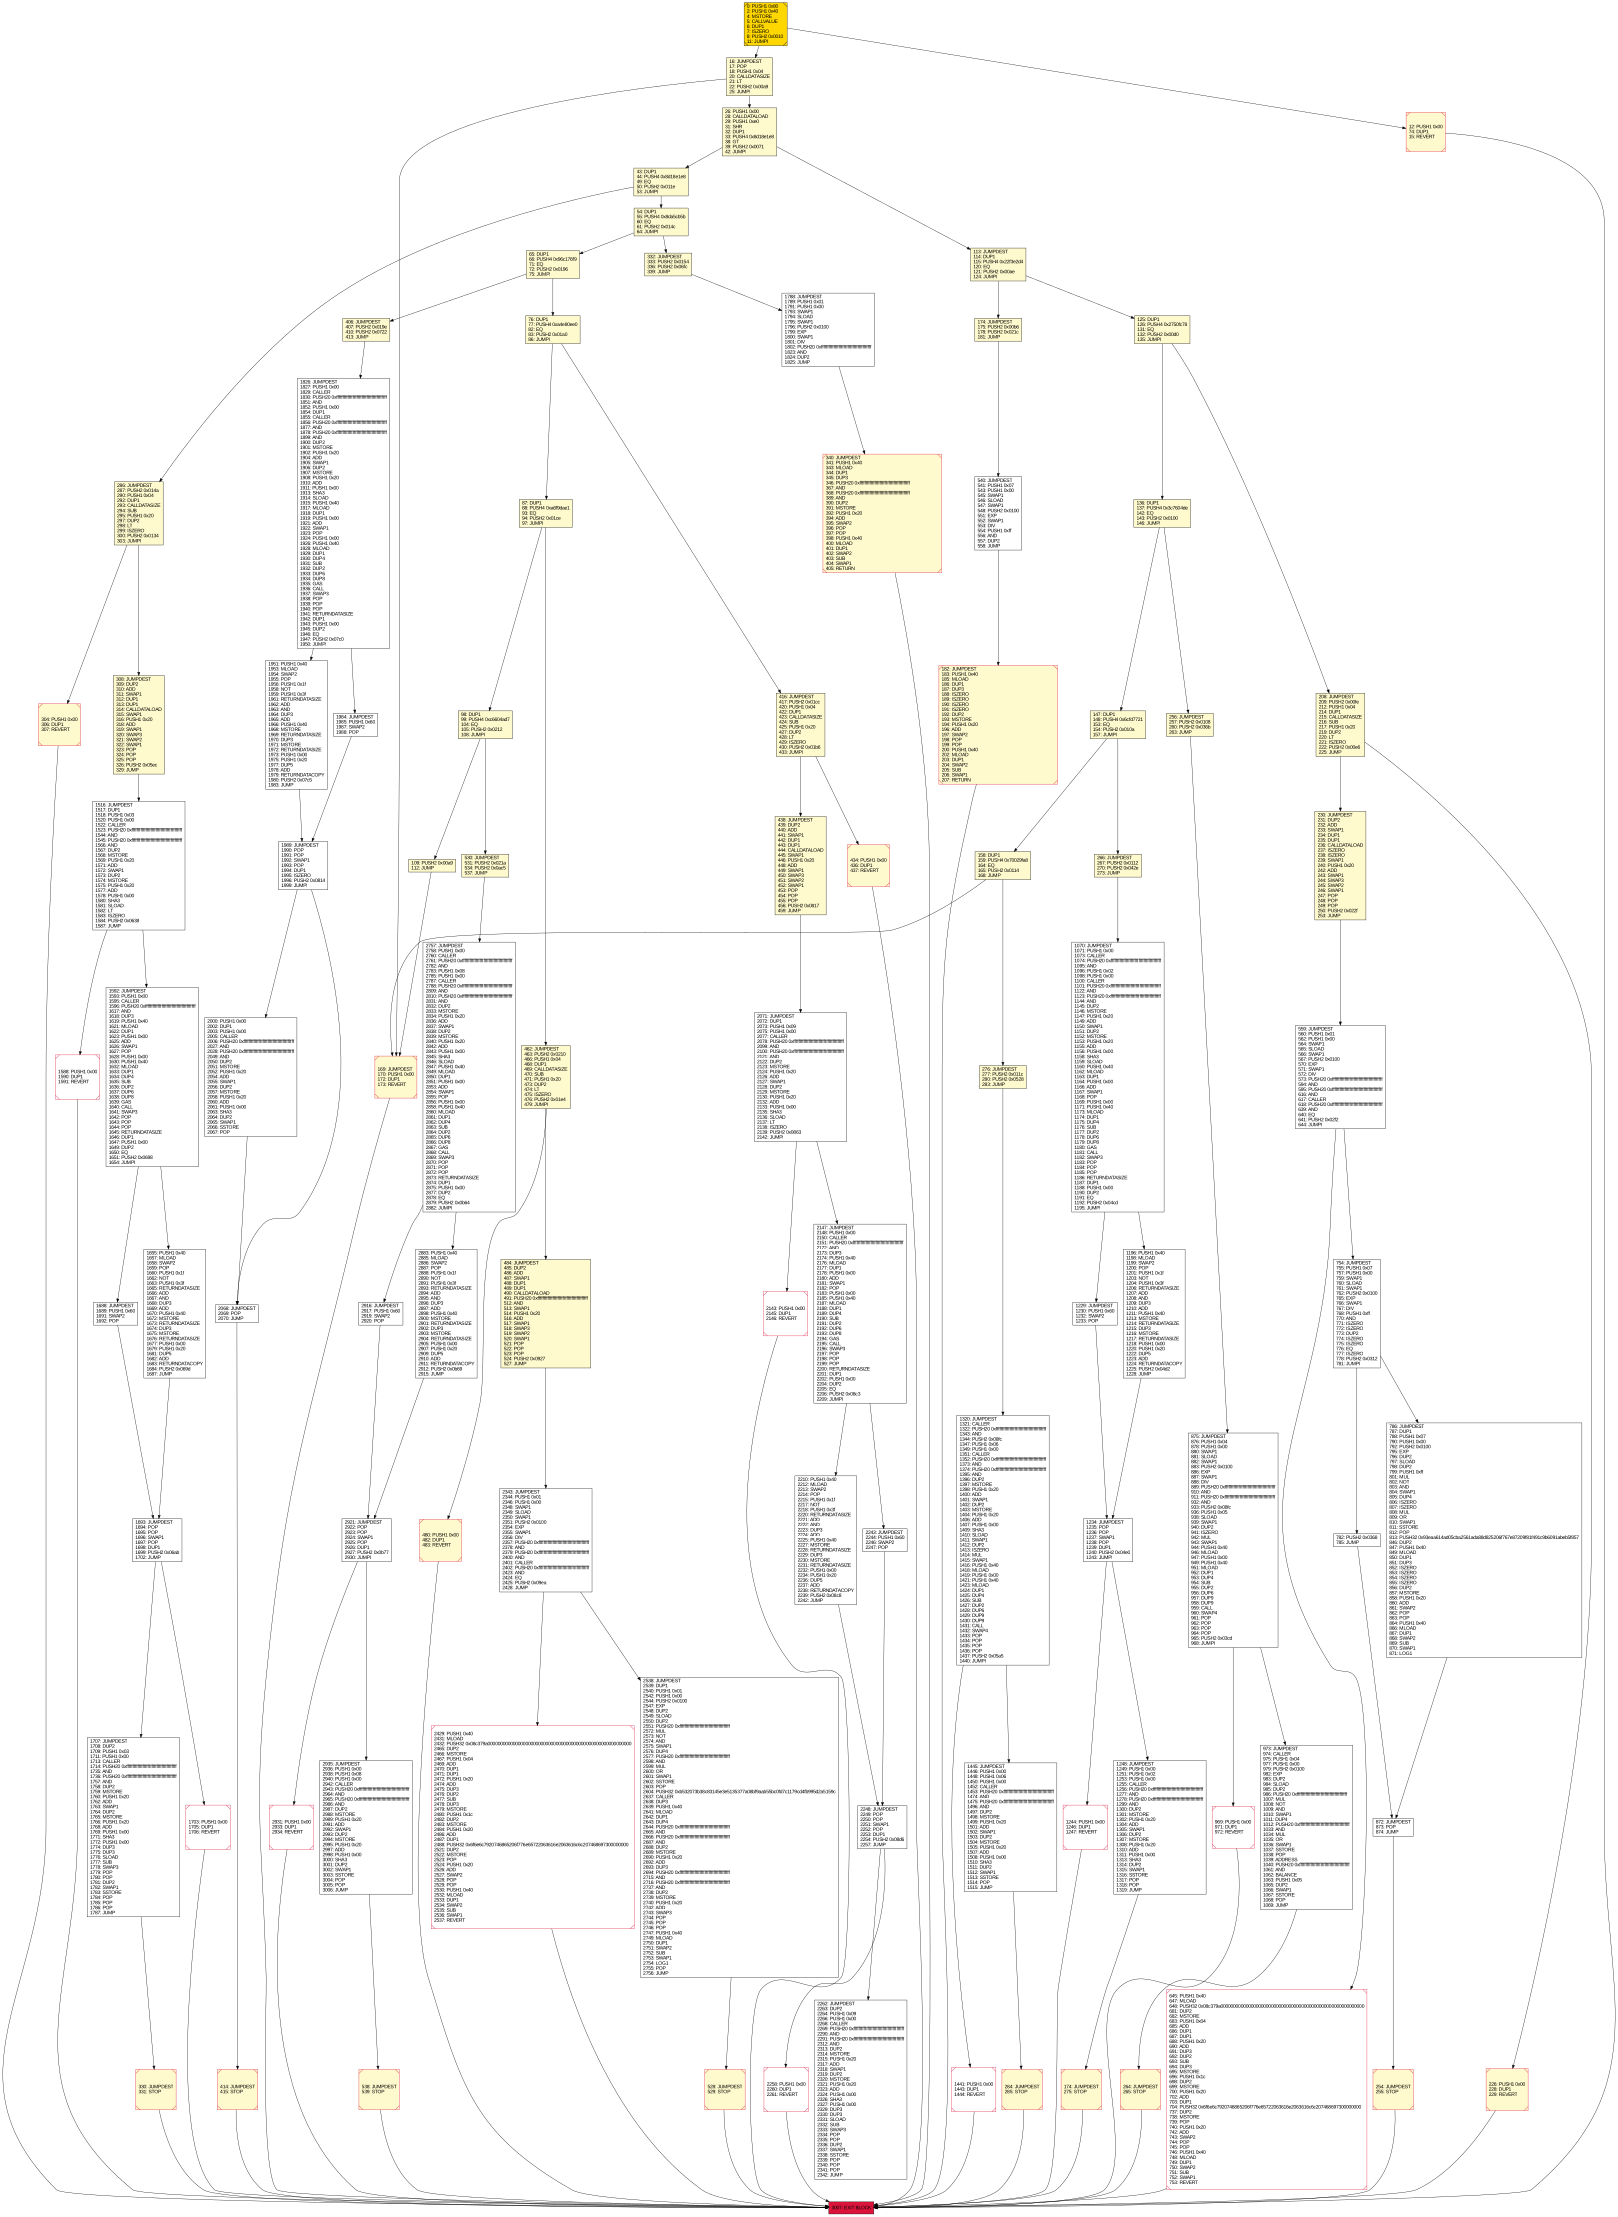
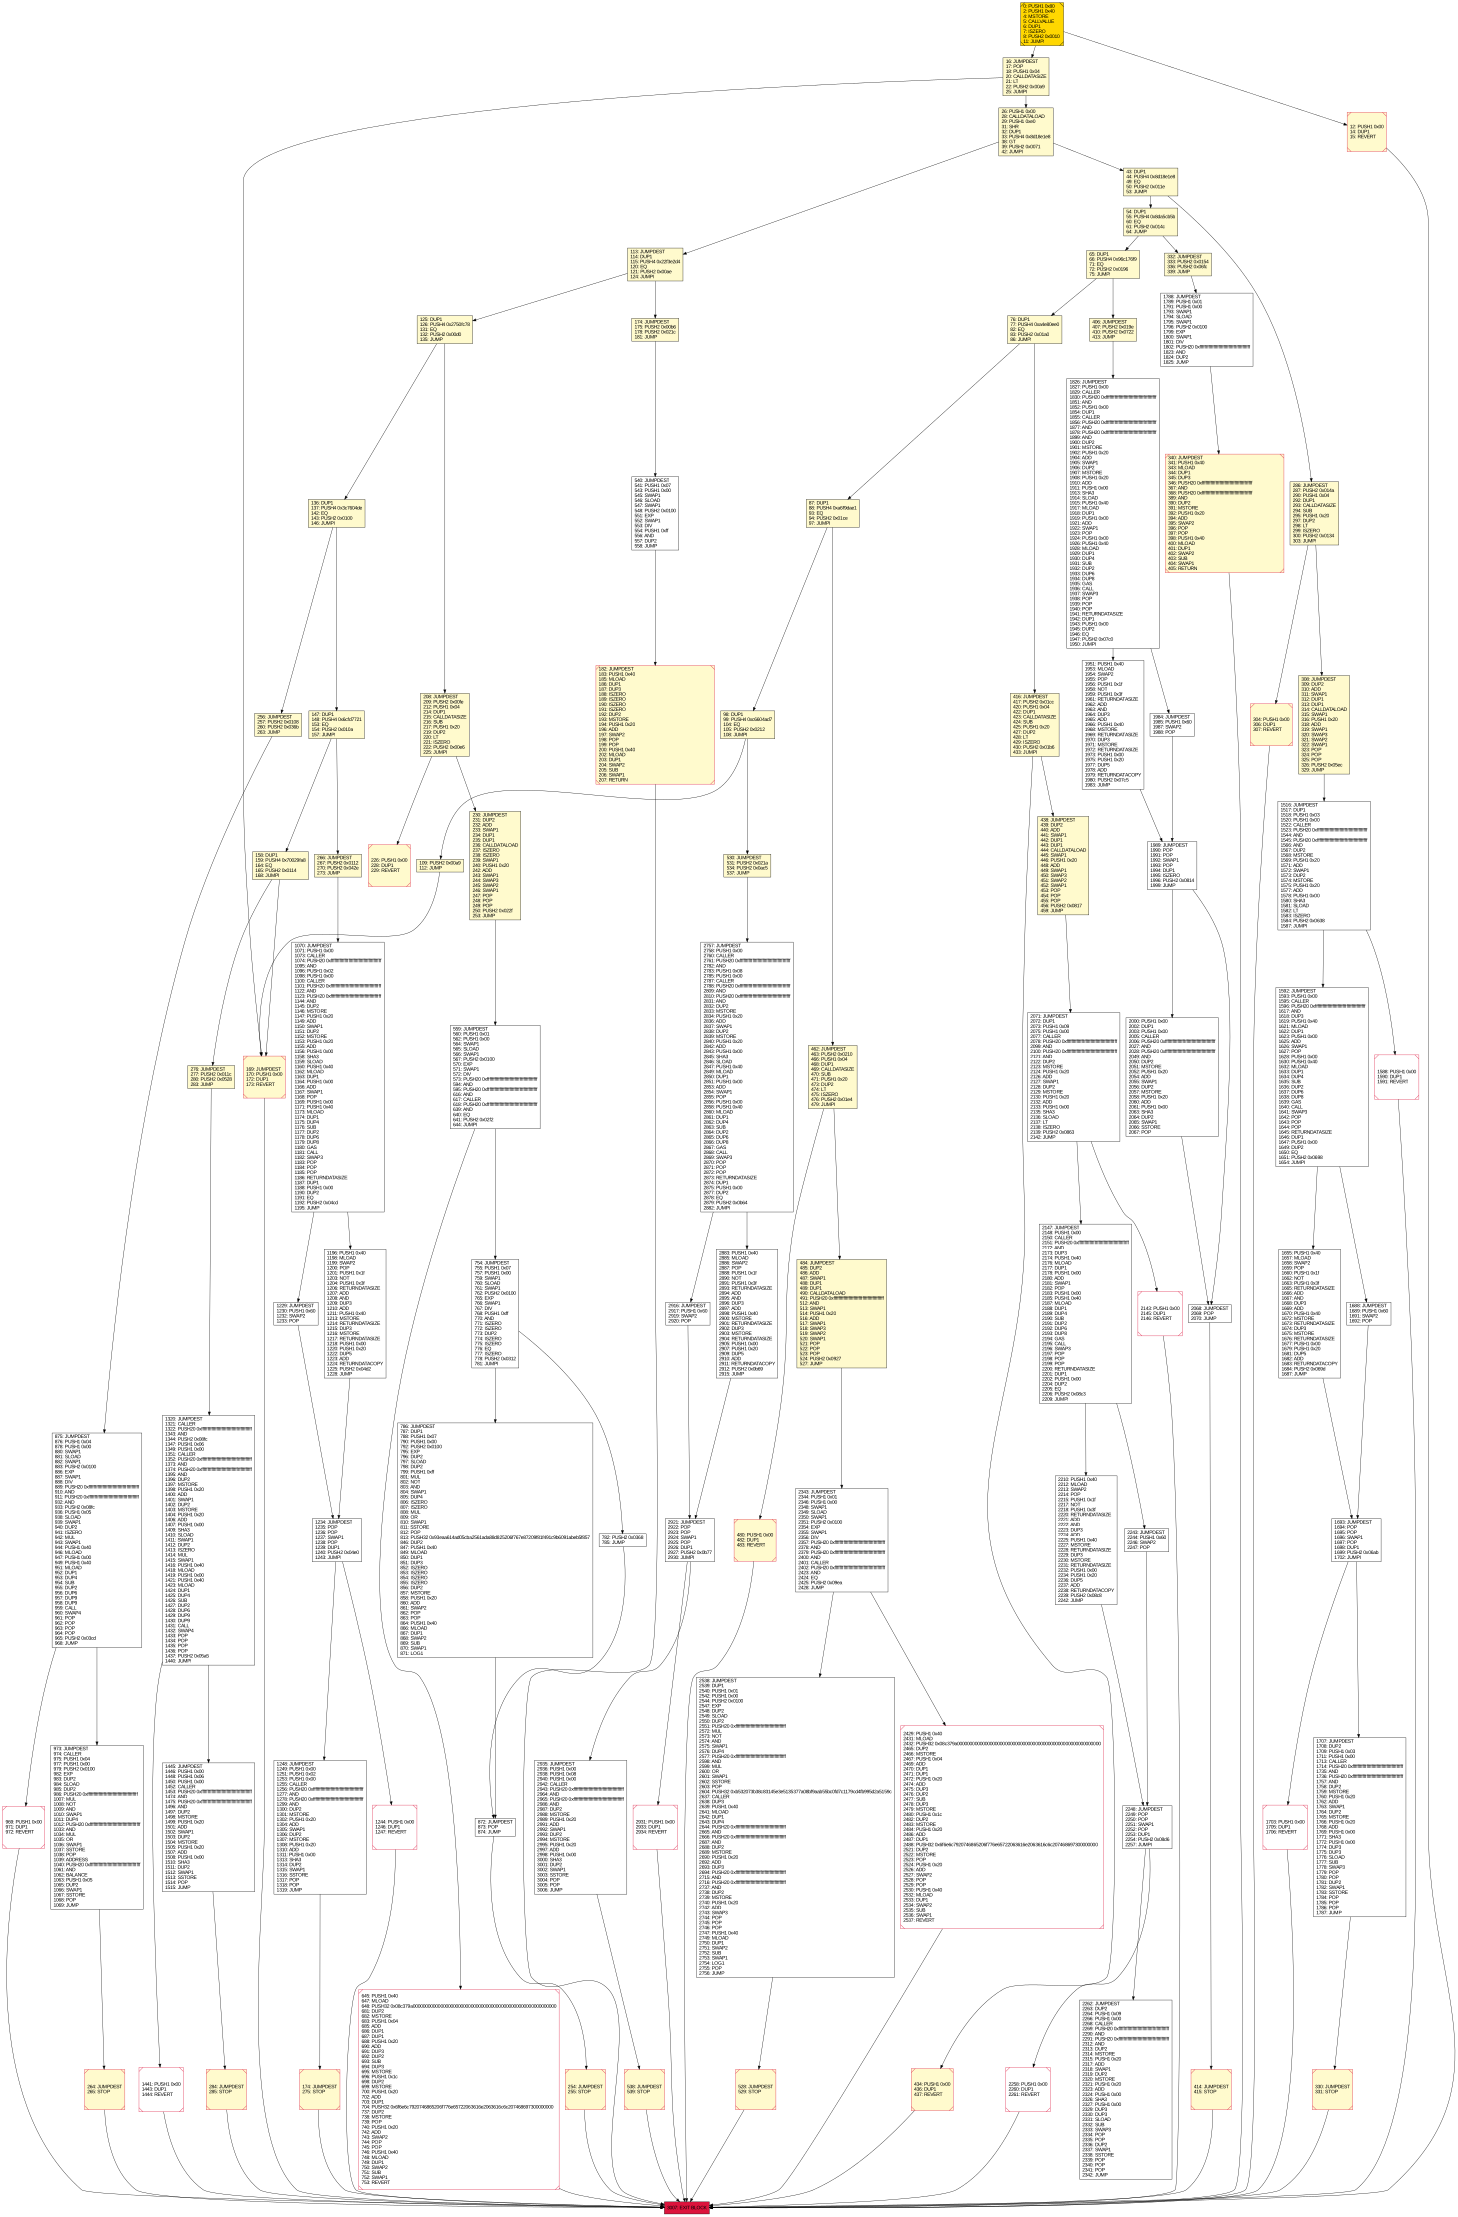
node "12: PUSH1 0x00 74: DUP1 15: REVERT": label "12: PUSH1 0x00 74: DUP1 15: REVERT" -> "12: PUSH1 0x00 14: DUP1 15: REVERT"
edge "226: PUSH1 0x00 228: DUP1 229: REVERT" -> "3007: EXIT BLOCK": removed
